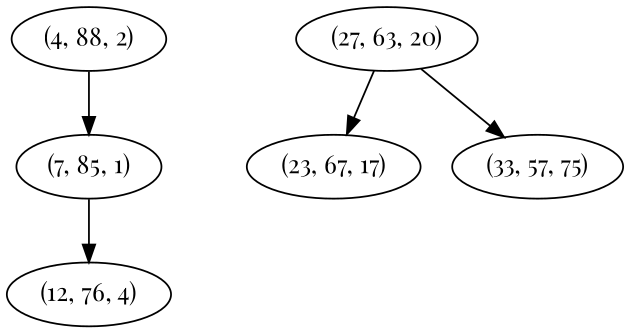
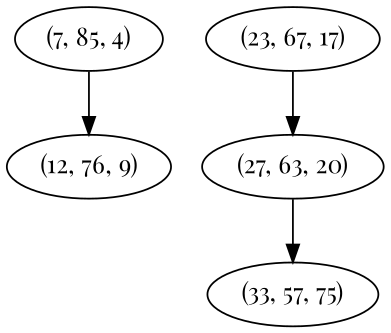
node "(4, 88, 2)": removed
edge "(27, 63, 20)" -> "(23, 67, 17)": reversed
node "(7, 85, 1)": label "(7, 85, 1)" -> "(7, 85, 4)"
node "(12, 76, 4)": label "(12, 76, 4)" -> "(12, 76, 9)"
